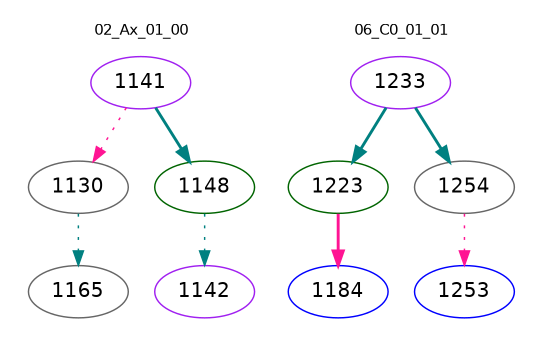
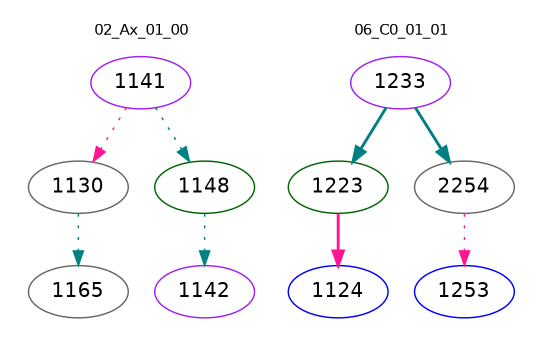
edge "1141" -> "1148": style bold -> dotted
node "1254": label "1254" -> "2254"
node "1184": label "1184" -> "1124"
